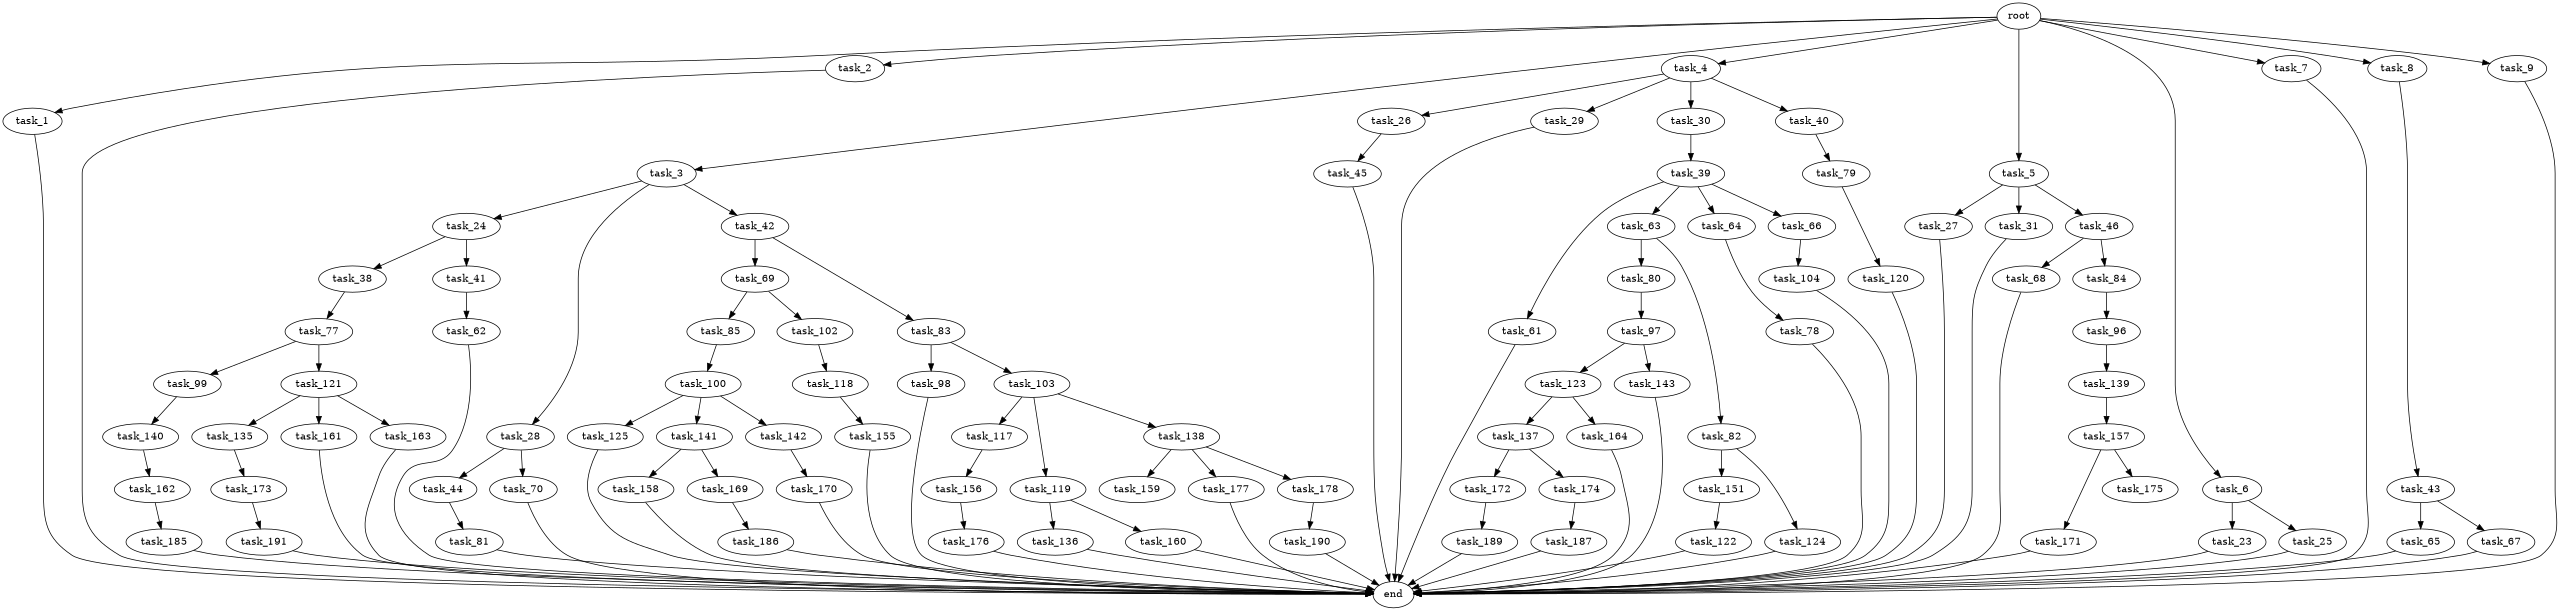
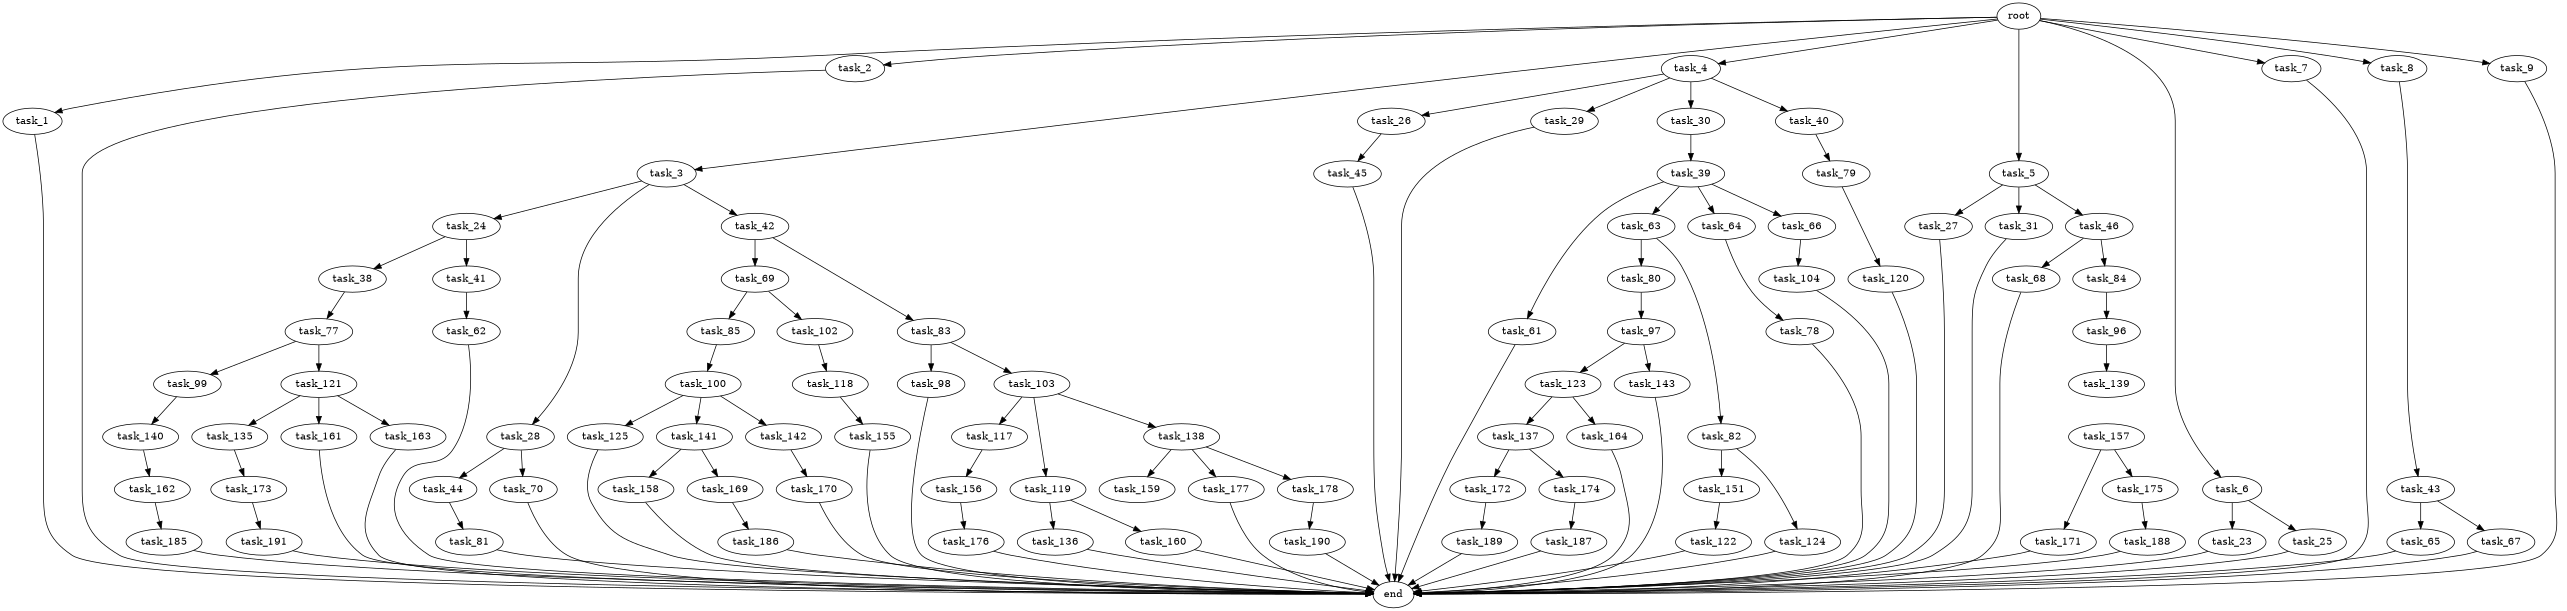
edge "task_139" -> "task_157": removed
node "task_188": added
